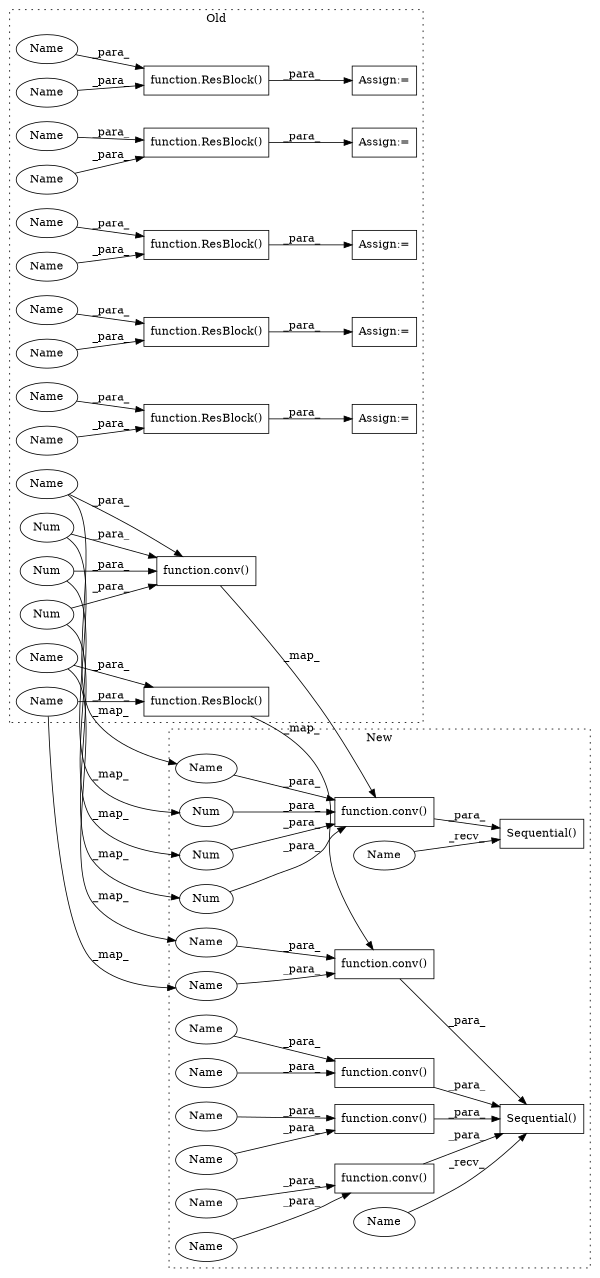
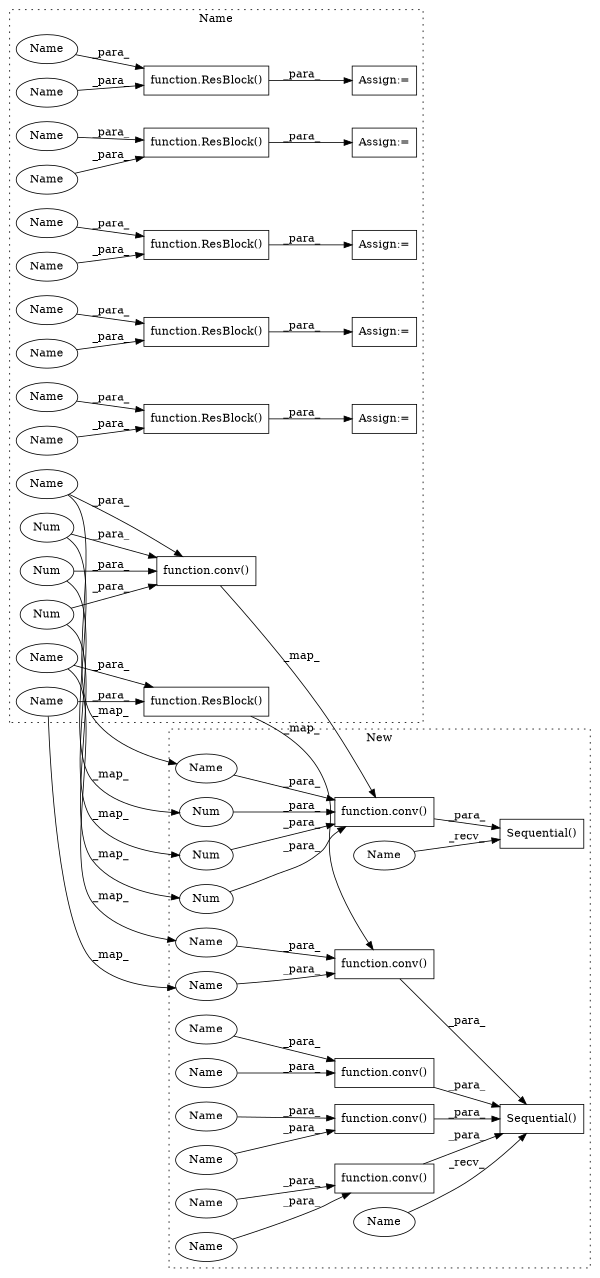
cluster "Old": label "Old" -> "Name"
